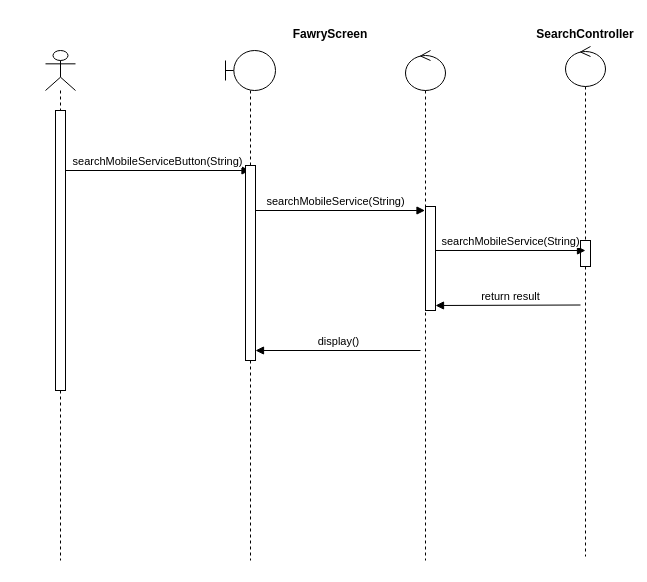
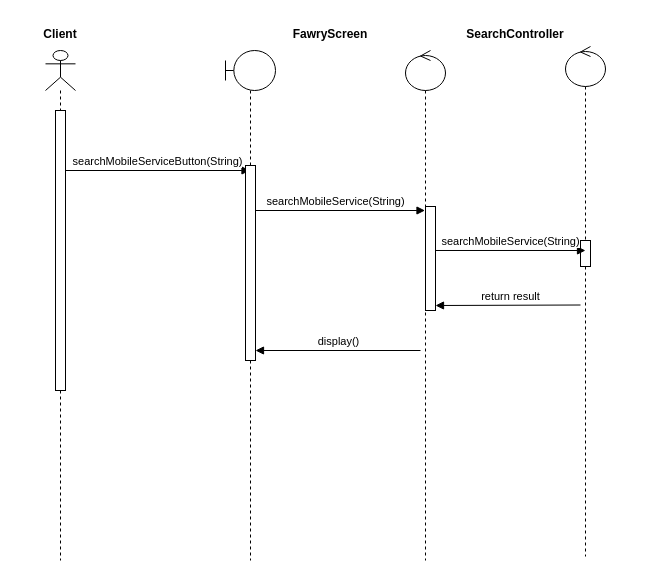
node "Client": added
node "SearchController": moved (586, 34) -> (516, 34)
